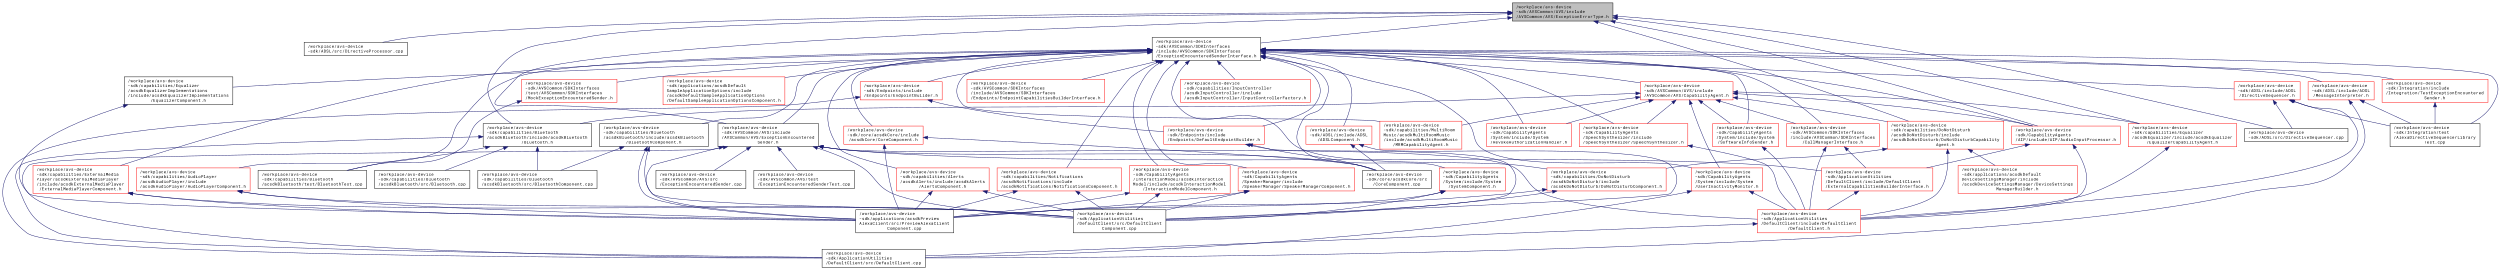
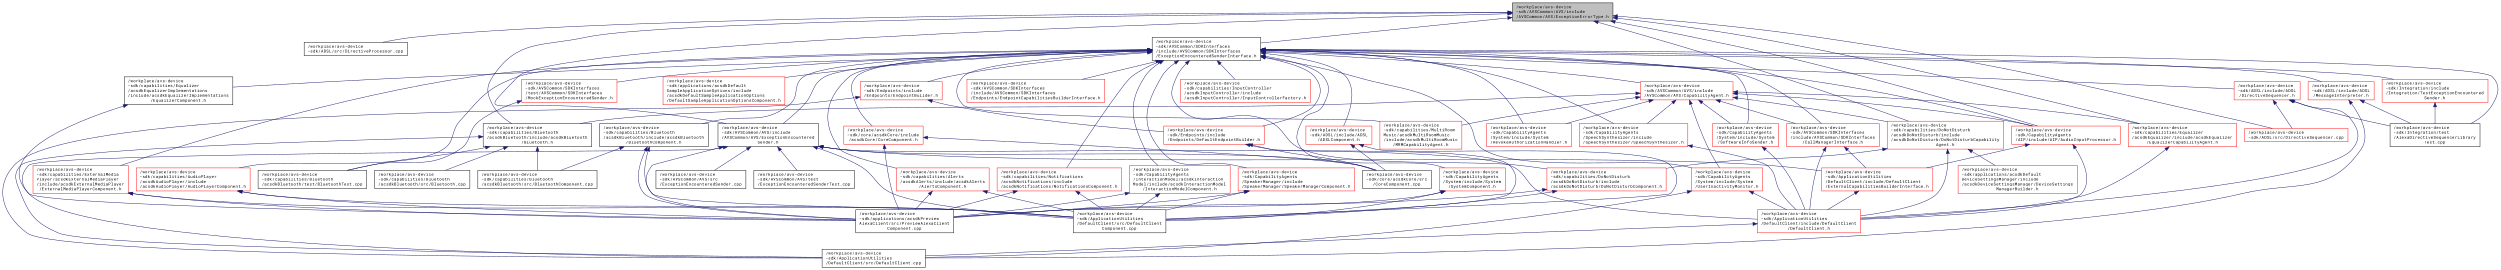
node "/workplace/avs-device -sdk/ADSL/src/DirectiveSequencer.cpp": color black -> red
